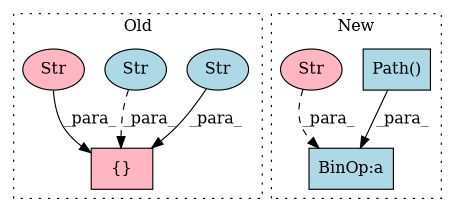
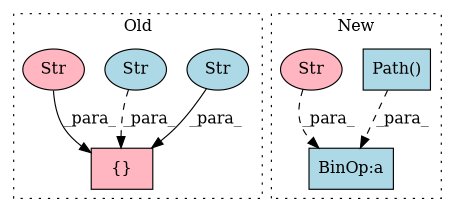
edge "Path()" -> "BinOp:a": style solid -> dashed
